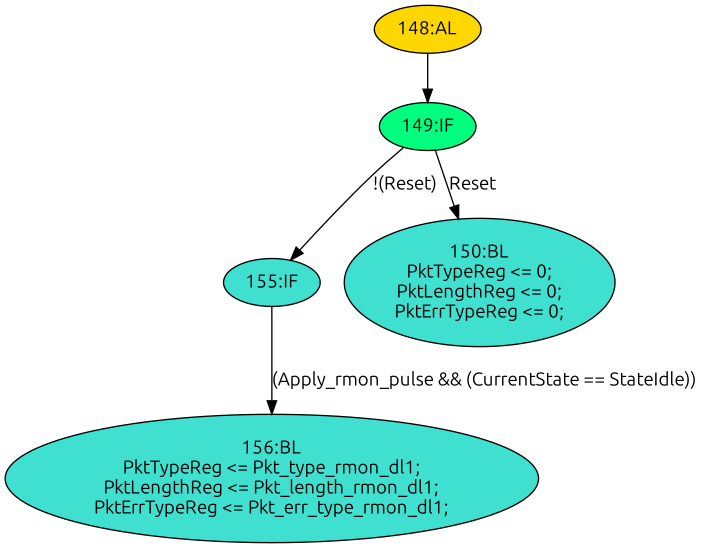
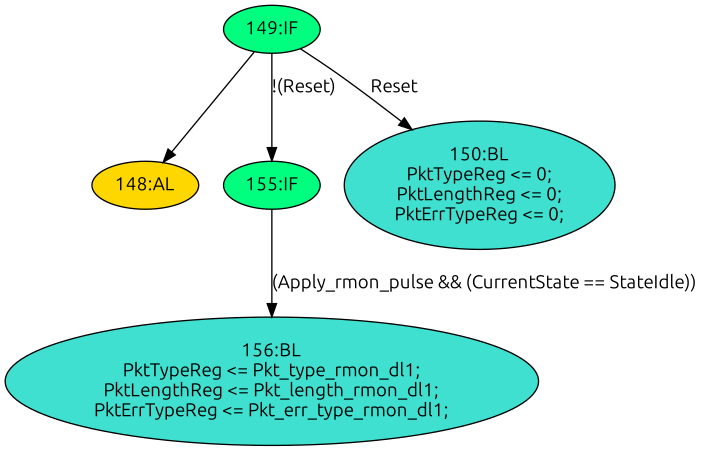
edge "148:AL" -> "149:IF": reversed
node "155:IF": fillcolor turquoise -> springgreen
